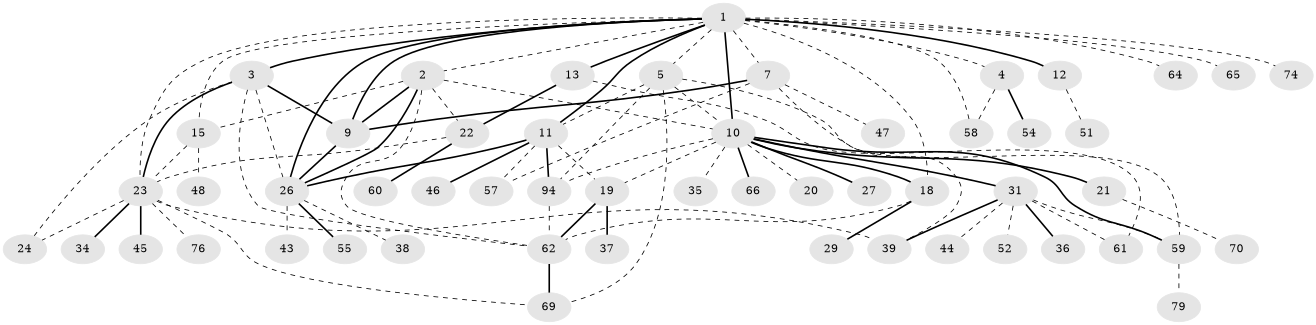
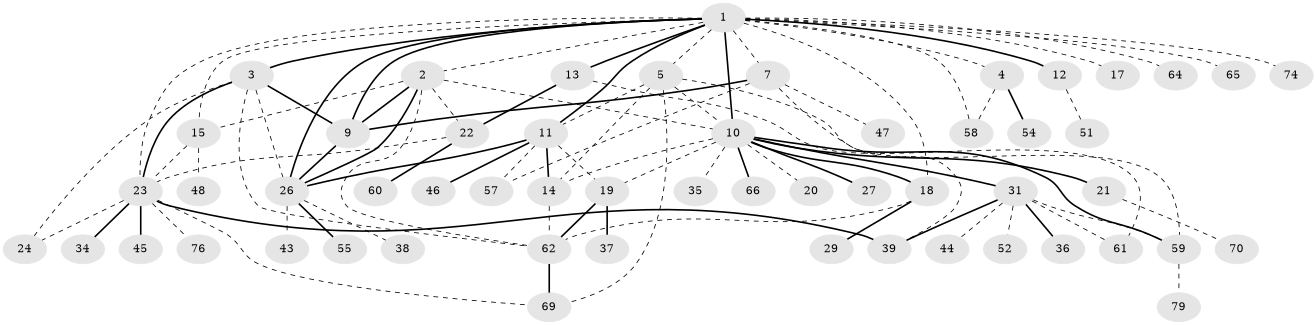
node "17": added
node "94": label "94" -> "14"
edge "23" -- "39": style dashed -> bold
